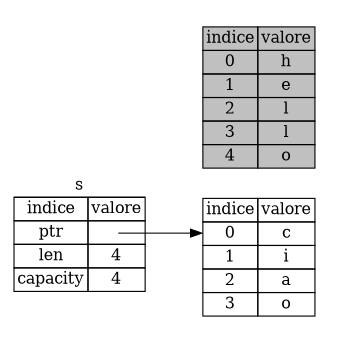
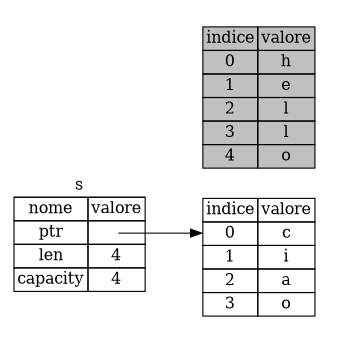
node "s": text "indice" -> "nome"
